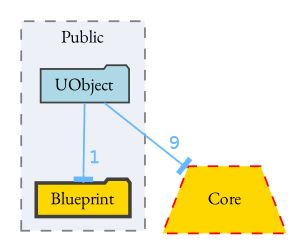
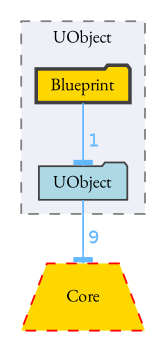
cluster "Public": label "Public" -> "UObject"
edge "UObject" -> "Blueprint": reversed
